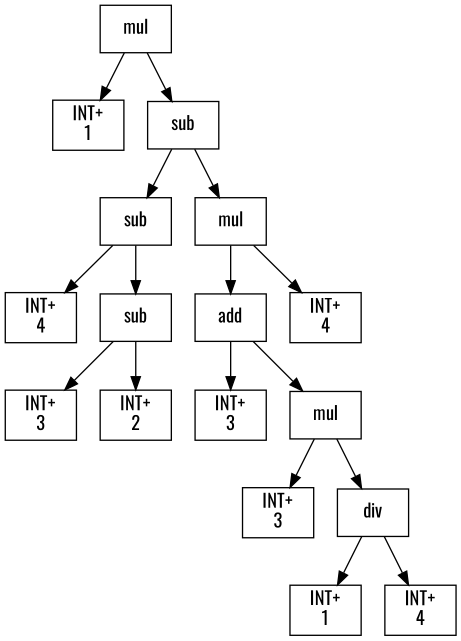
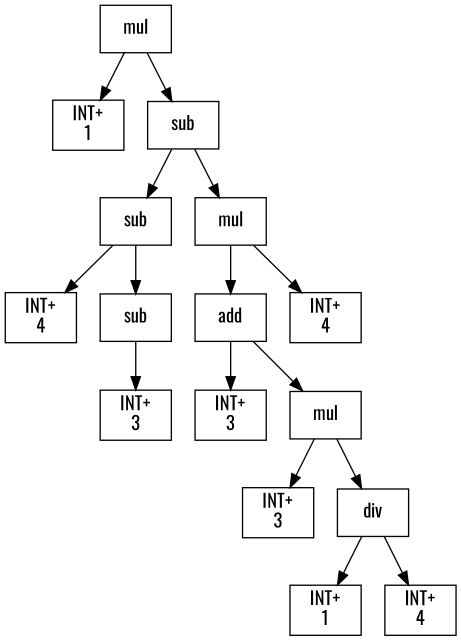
node "INT+ 2": removed
